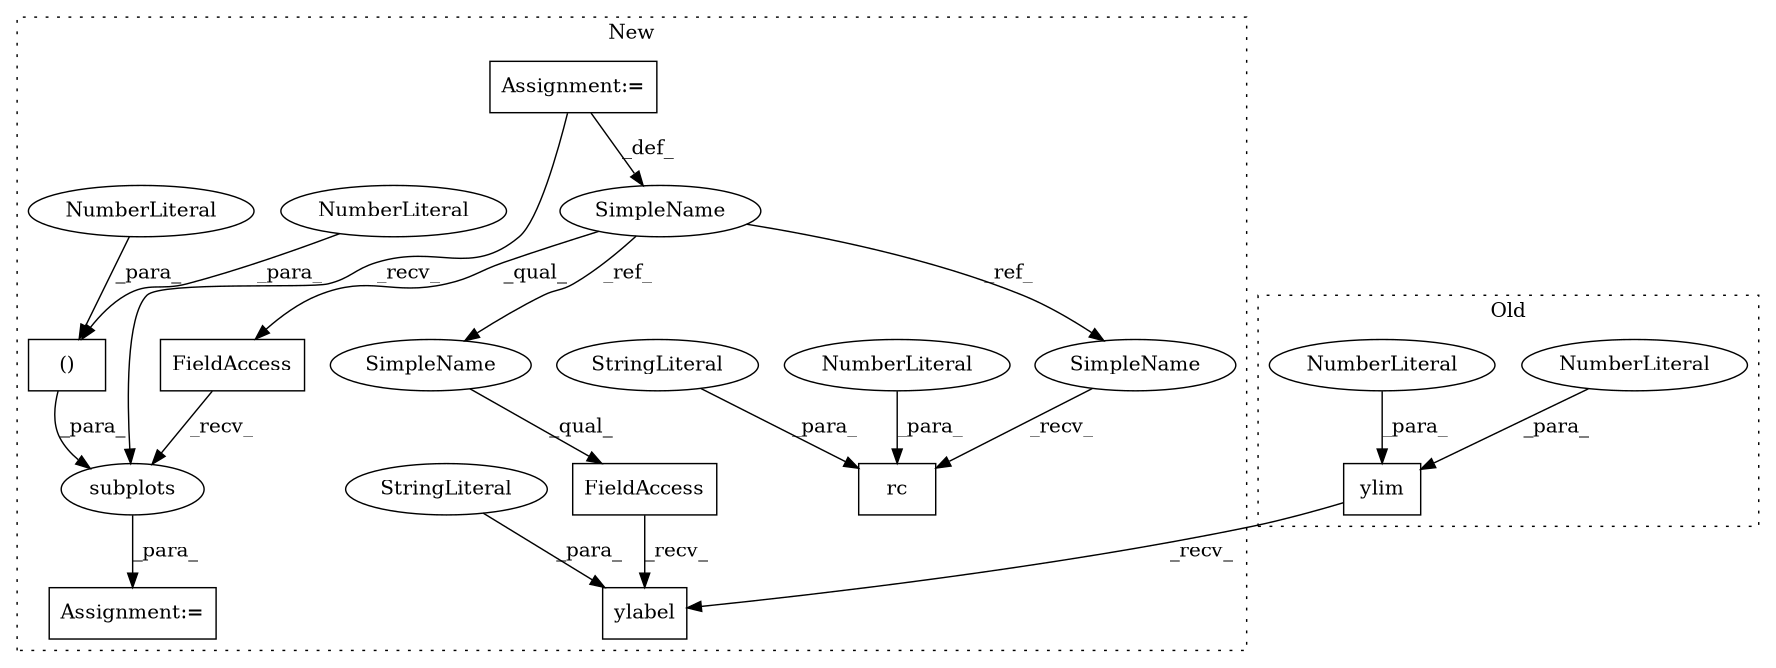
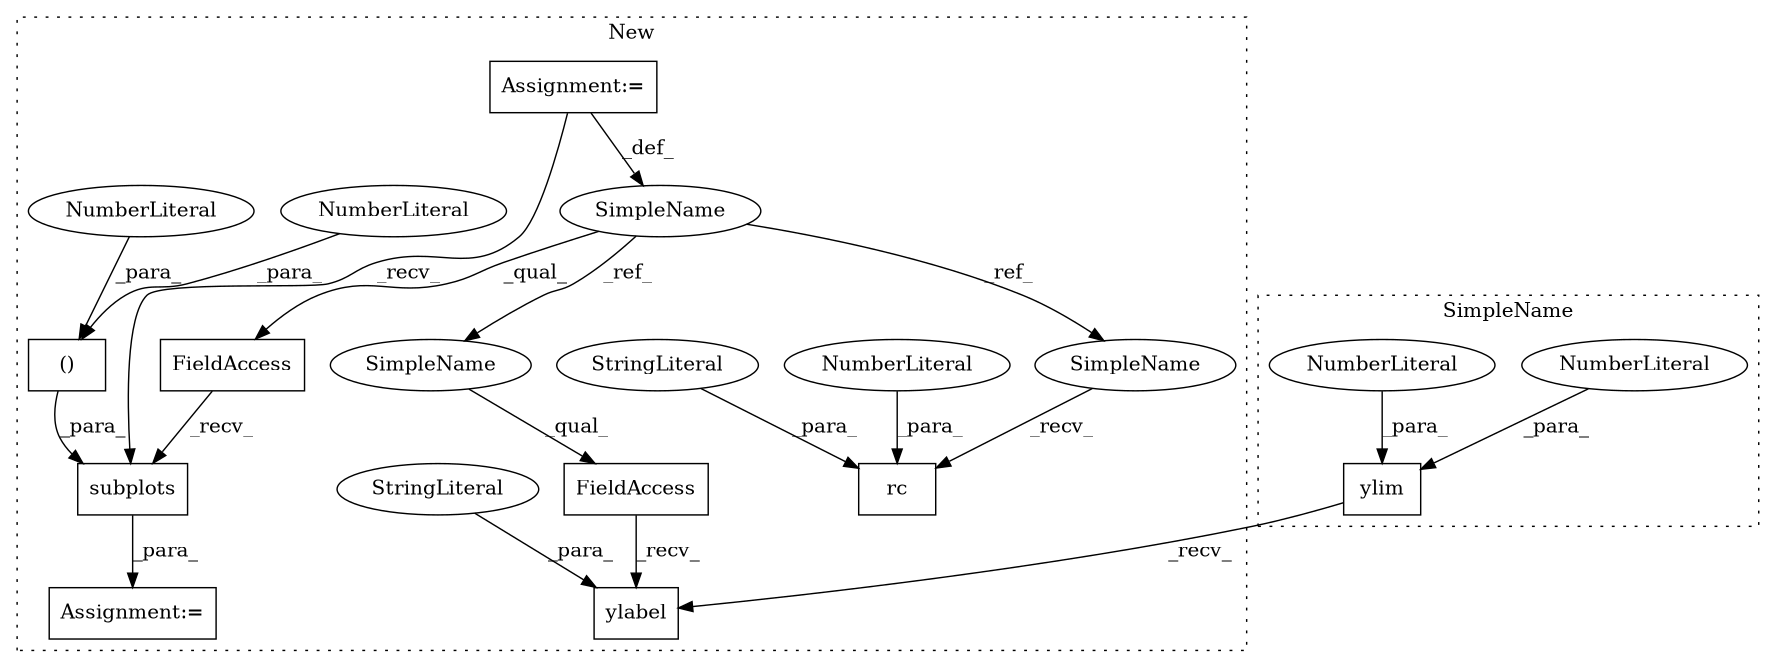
cluster "Old": label "Old" -> "SimpleName"
node "subplots": shape ellipse -> box
